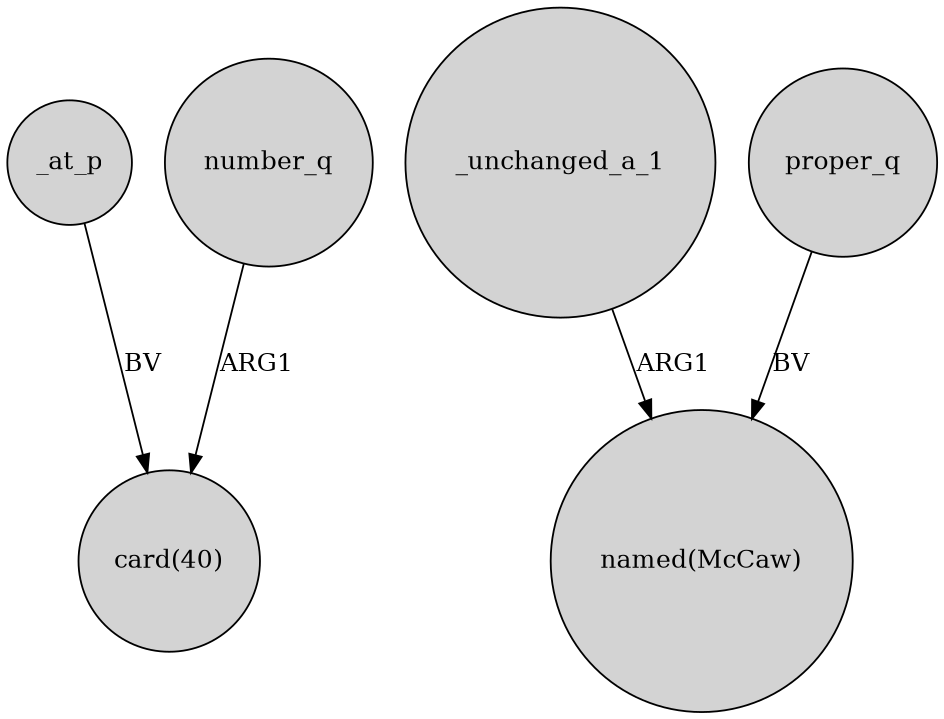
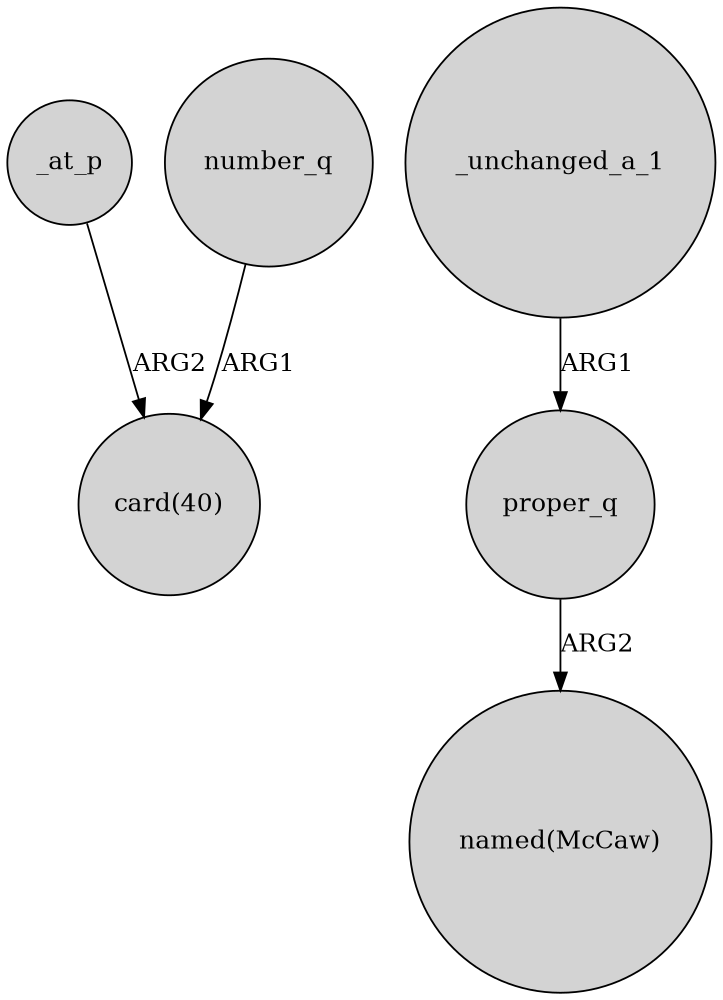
edge "_unchanged_a_1" -> "named(McCaw)": now "_unchanged_a_1" -> "proper_q"
edge "_at_p" -> "card(40)": label "BV" -> "ARG2"
edge "proper_q" -> "named(McCaw)": label "BV" -> "ARG2"
